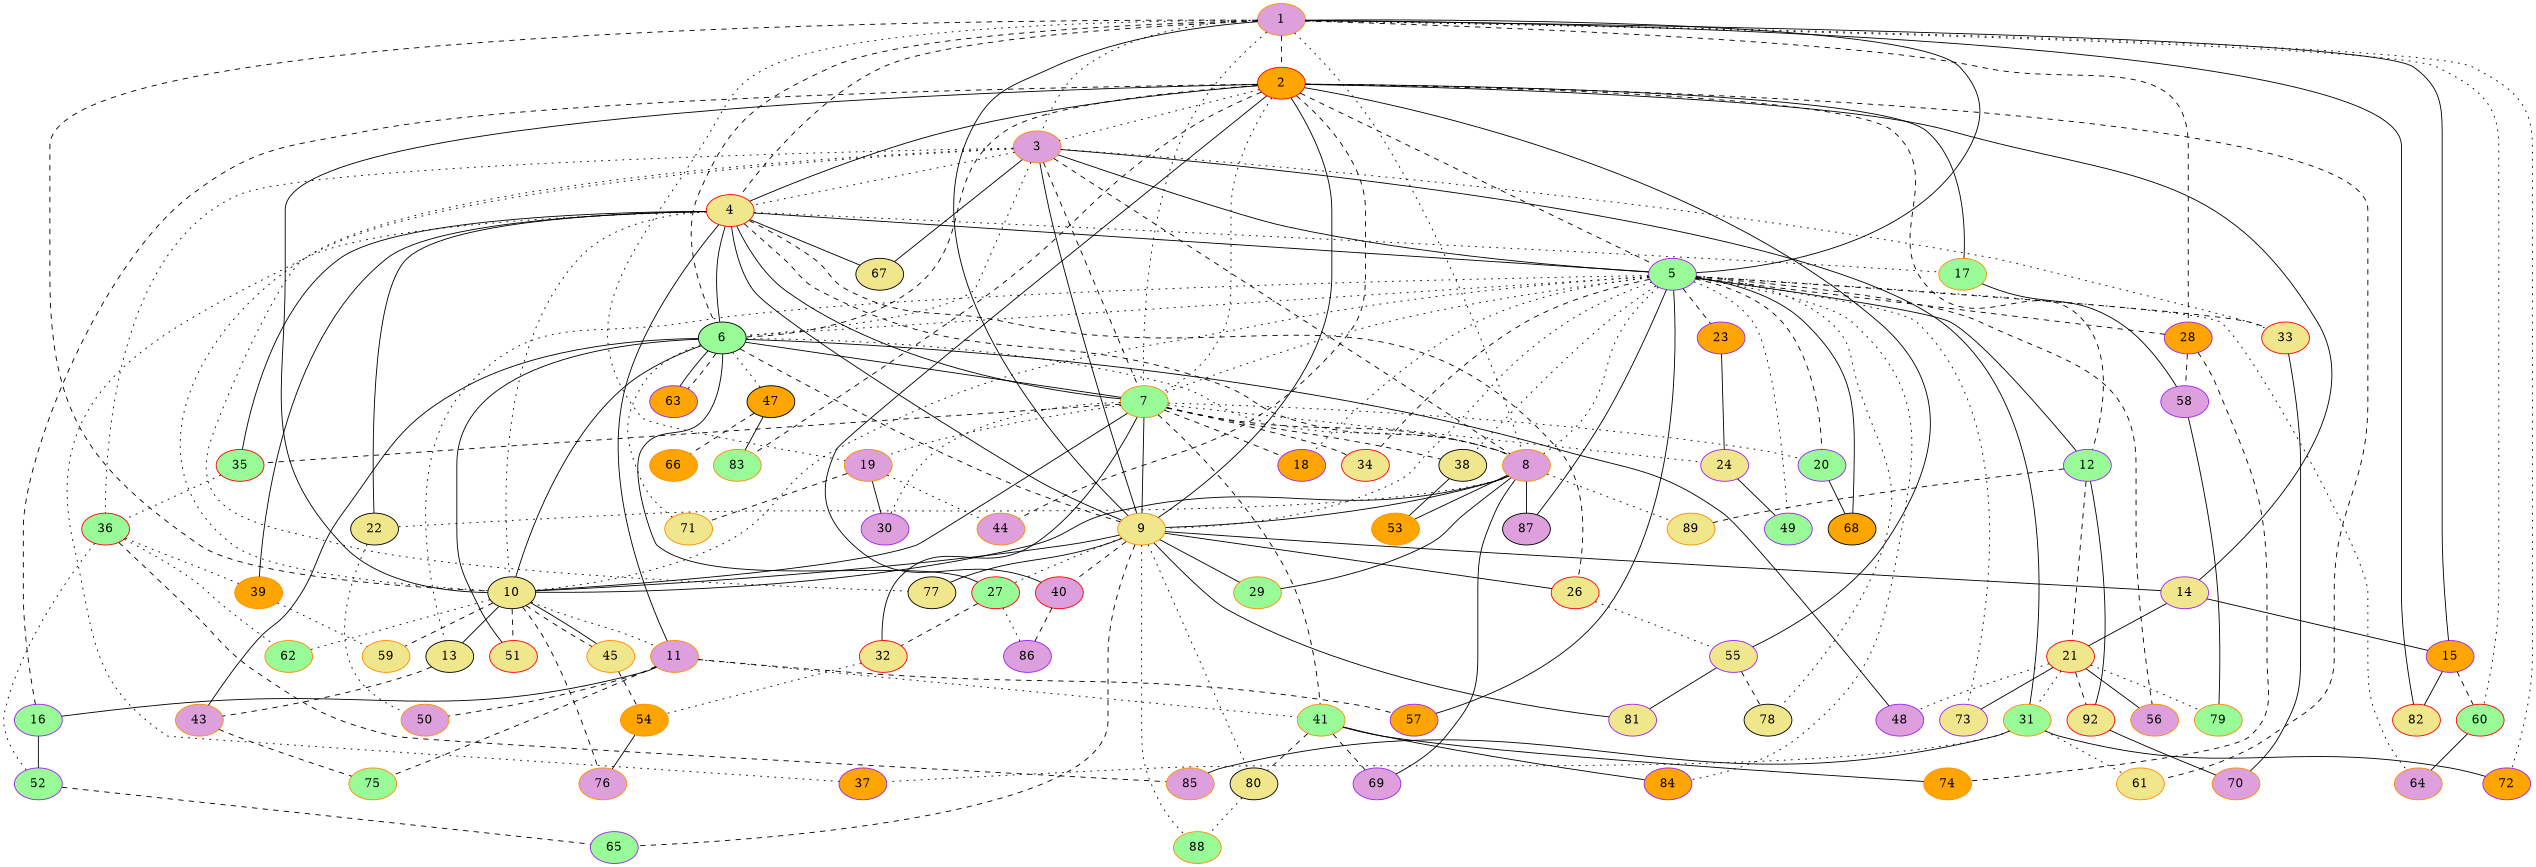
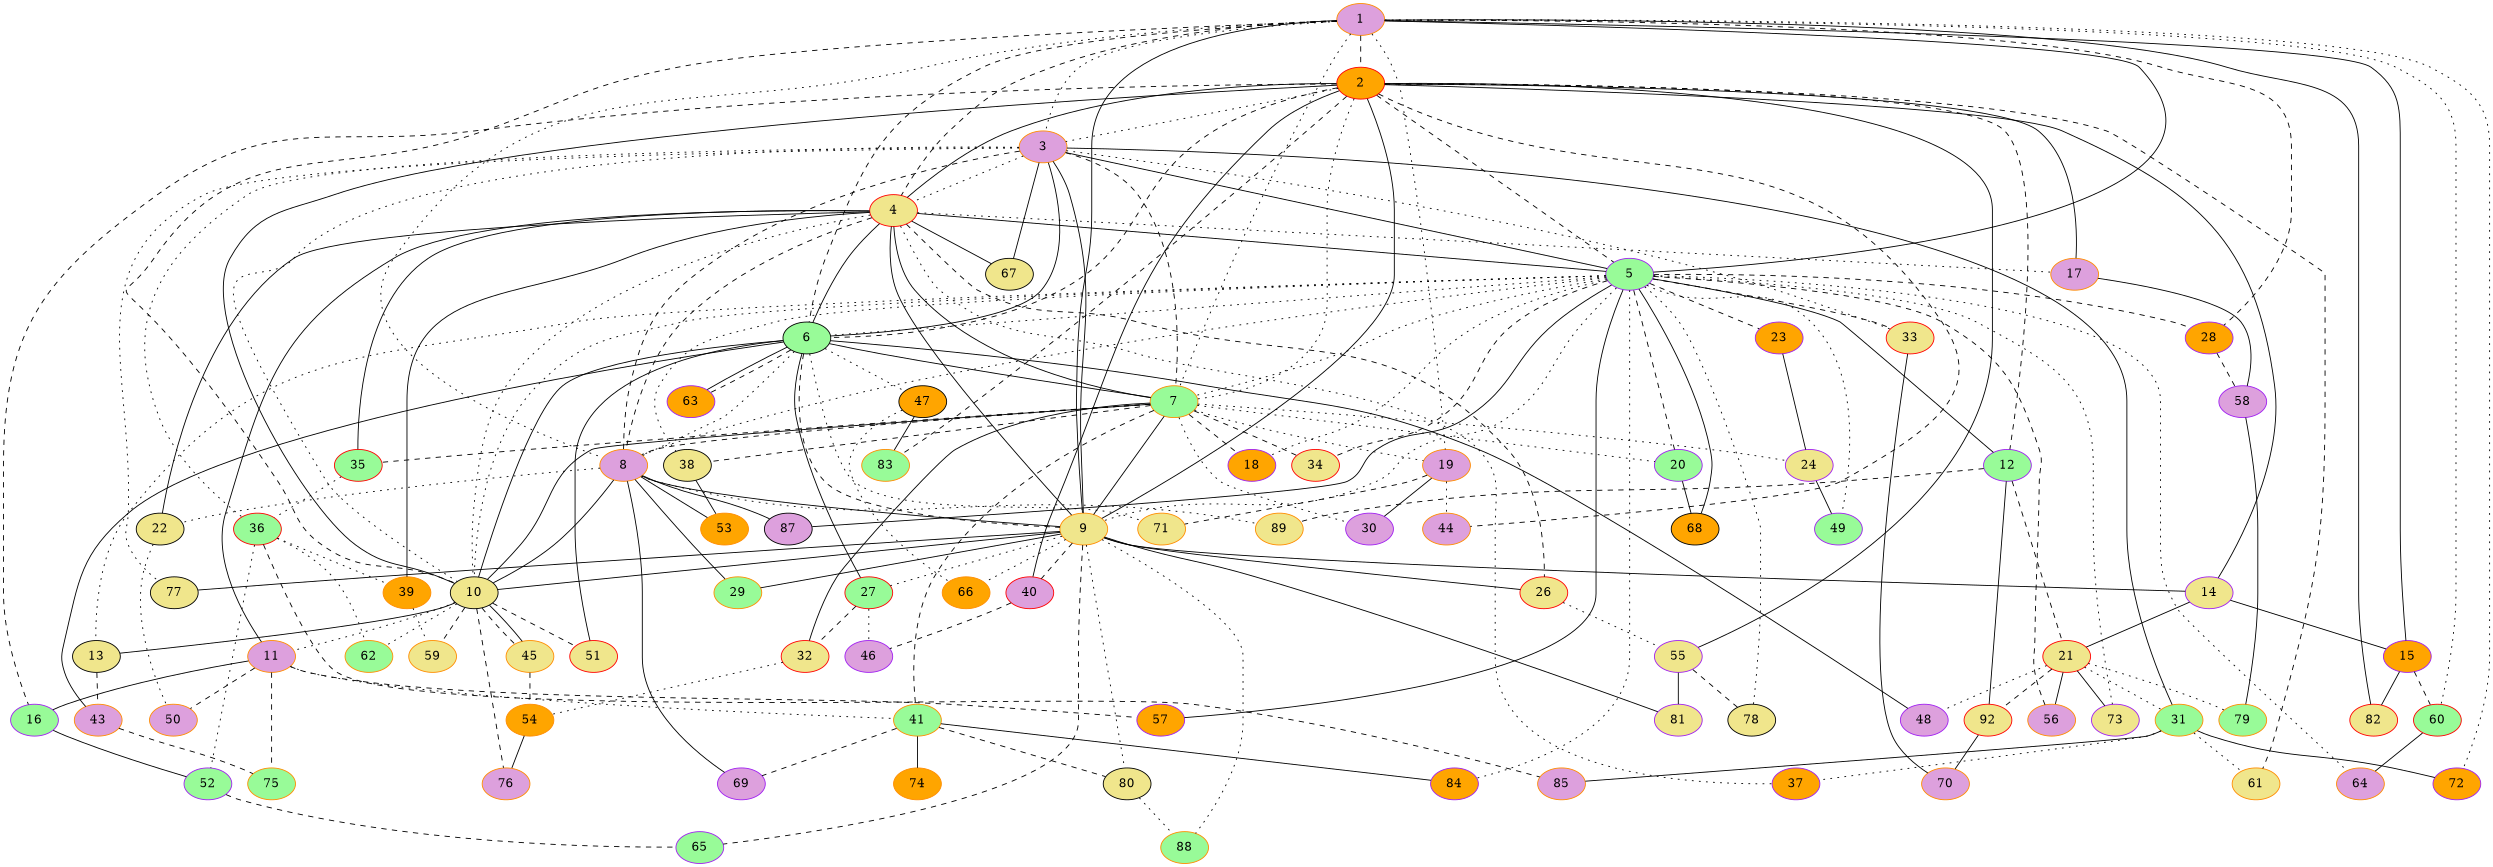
node "17": fillcolor palegreen -> plum
edge "3" -- "6": style dotted -> solid
edge "47" -- "66": style dashed -> dotted
edge "9" -- "66": added
node "86": label "86" -> "46"
edge "28" -- "74": removed
